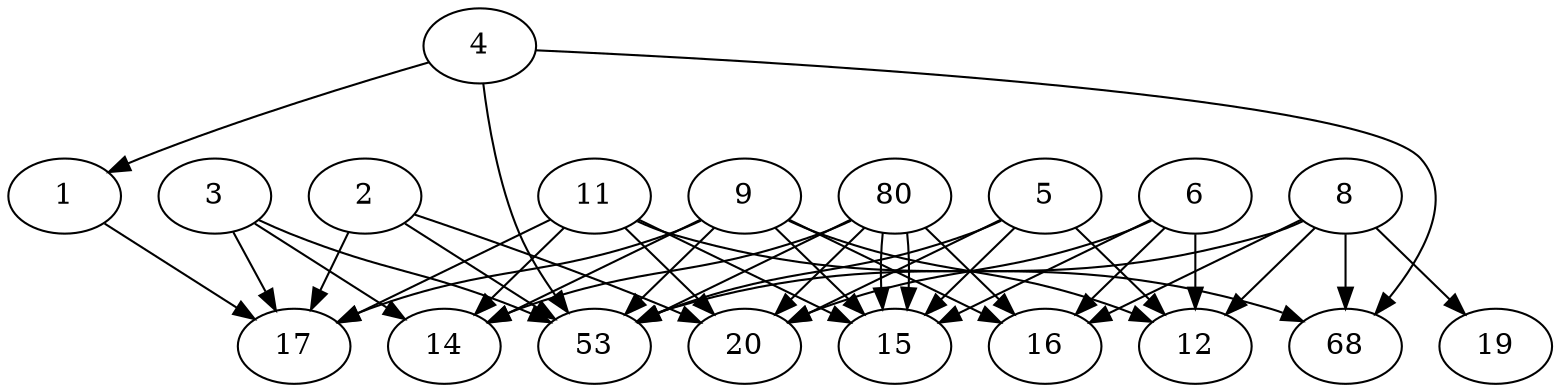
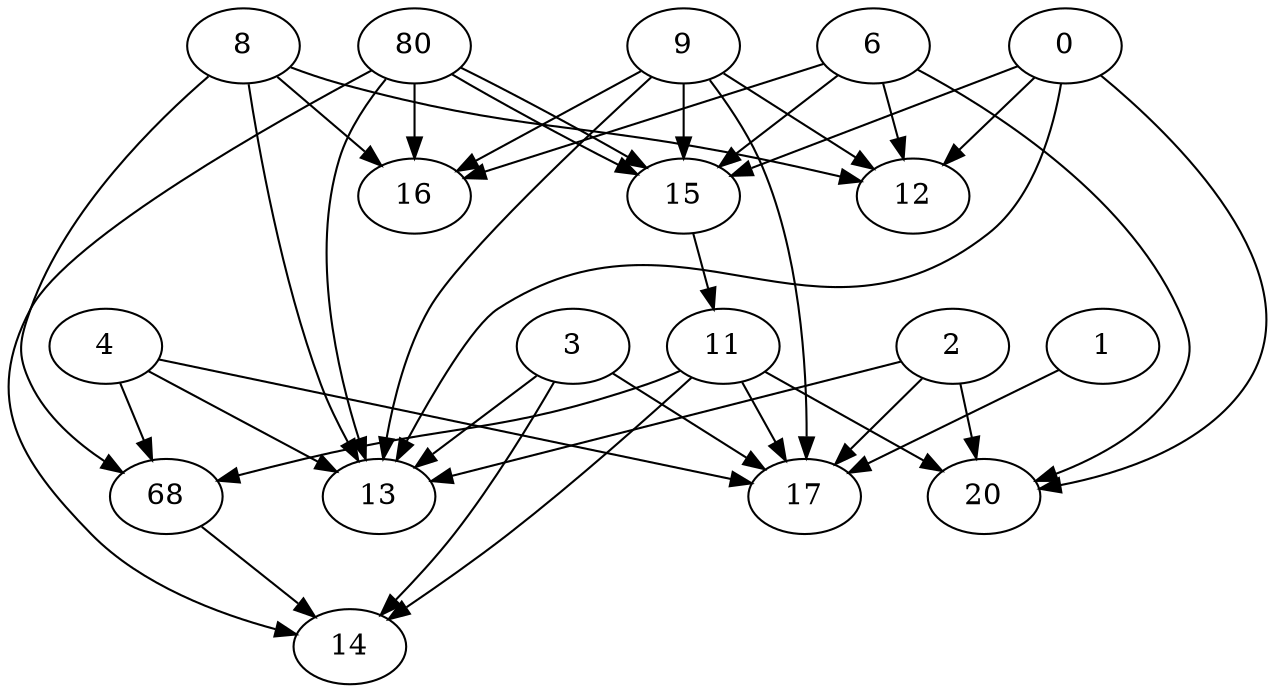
edge "4" -> "1": now "4" -> "17"
node "5": label "5" -> "0"
edge "80" -> "20": removed
edge "9" -> "14": now "68" -> "14"
edge "11" -> "15": reversed
node "53": label "53" -> "13"
node "19": removed
